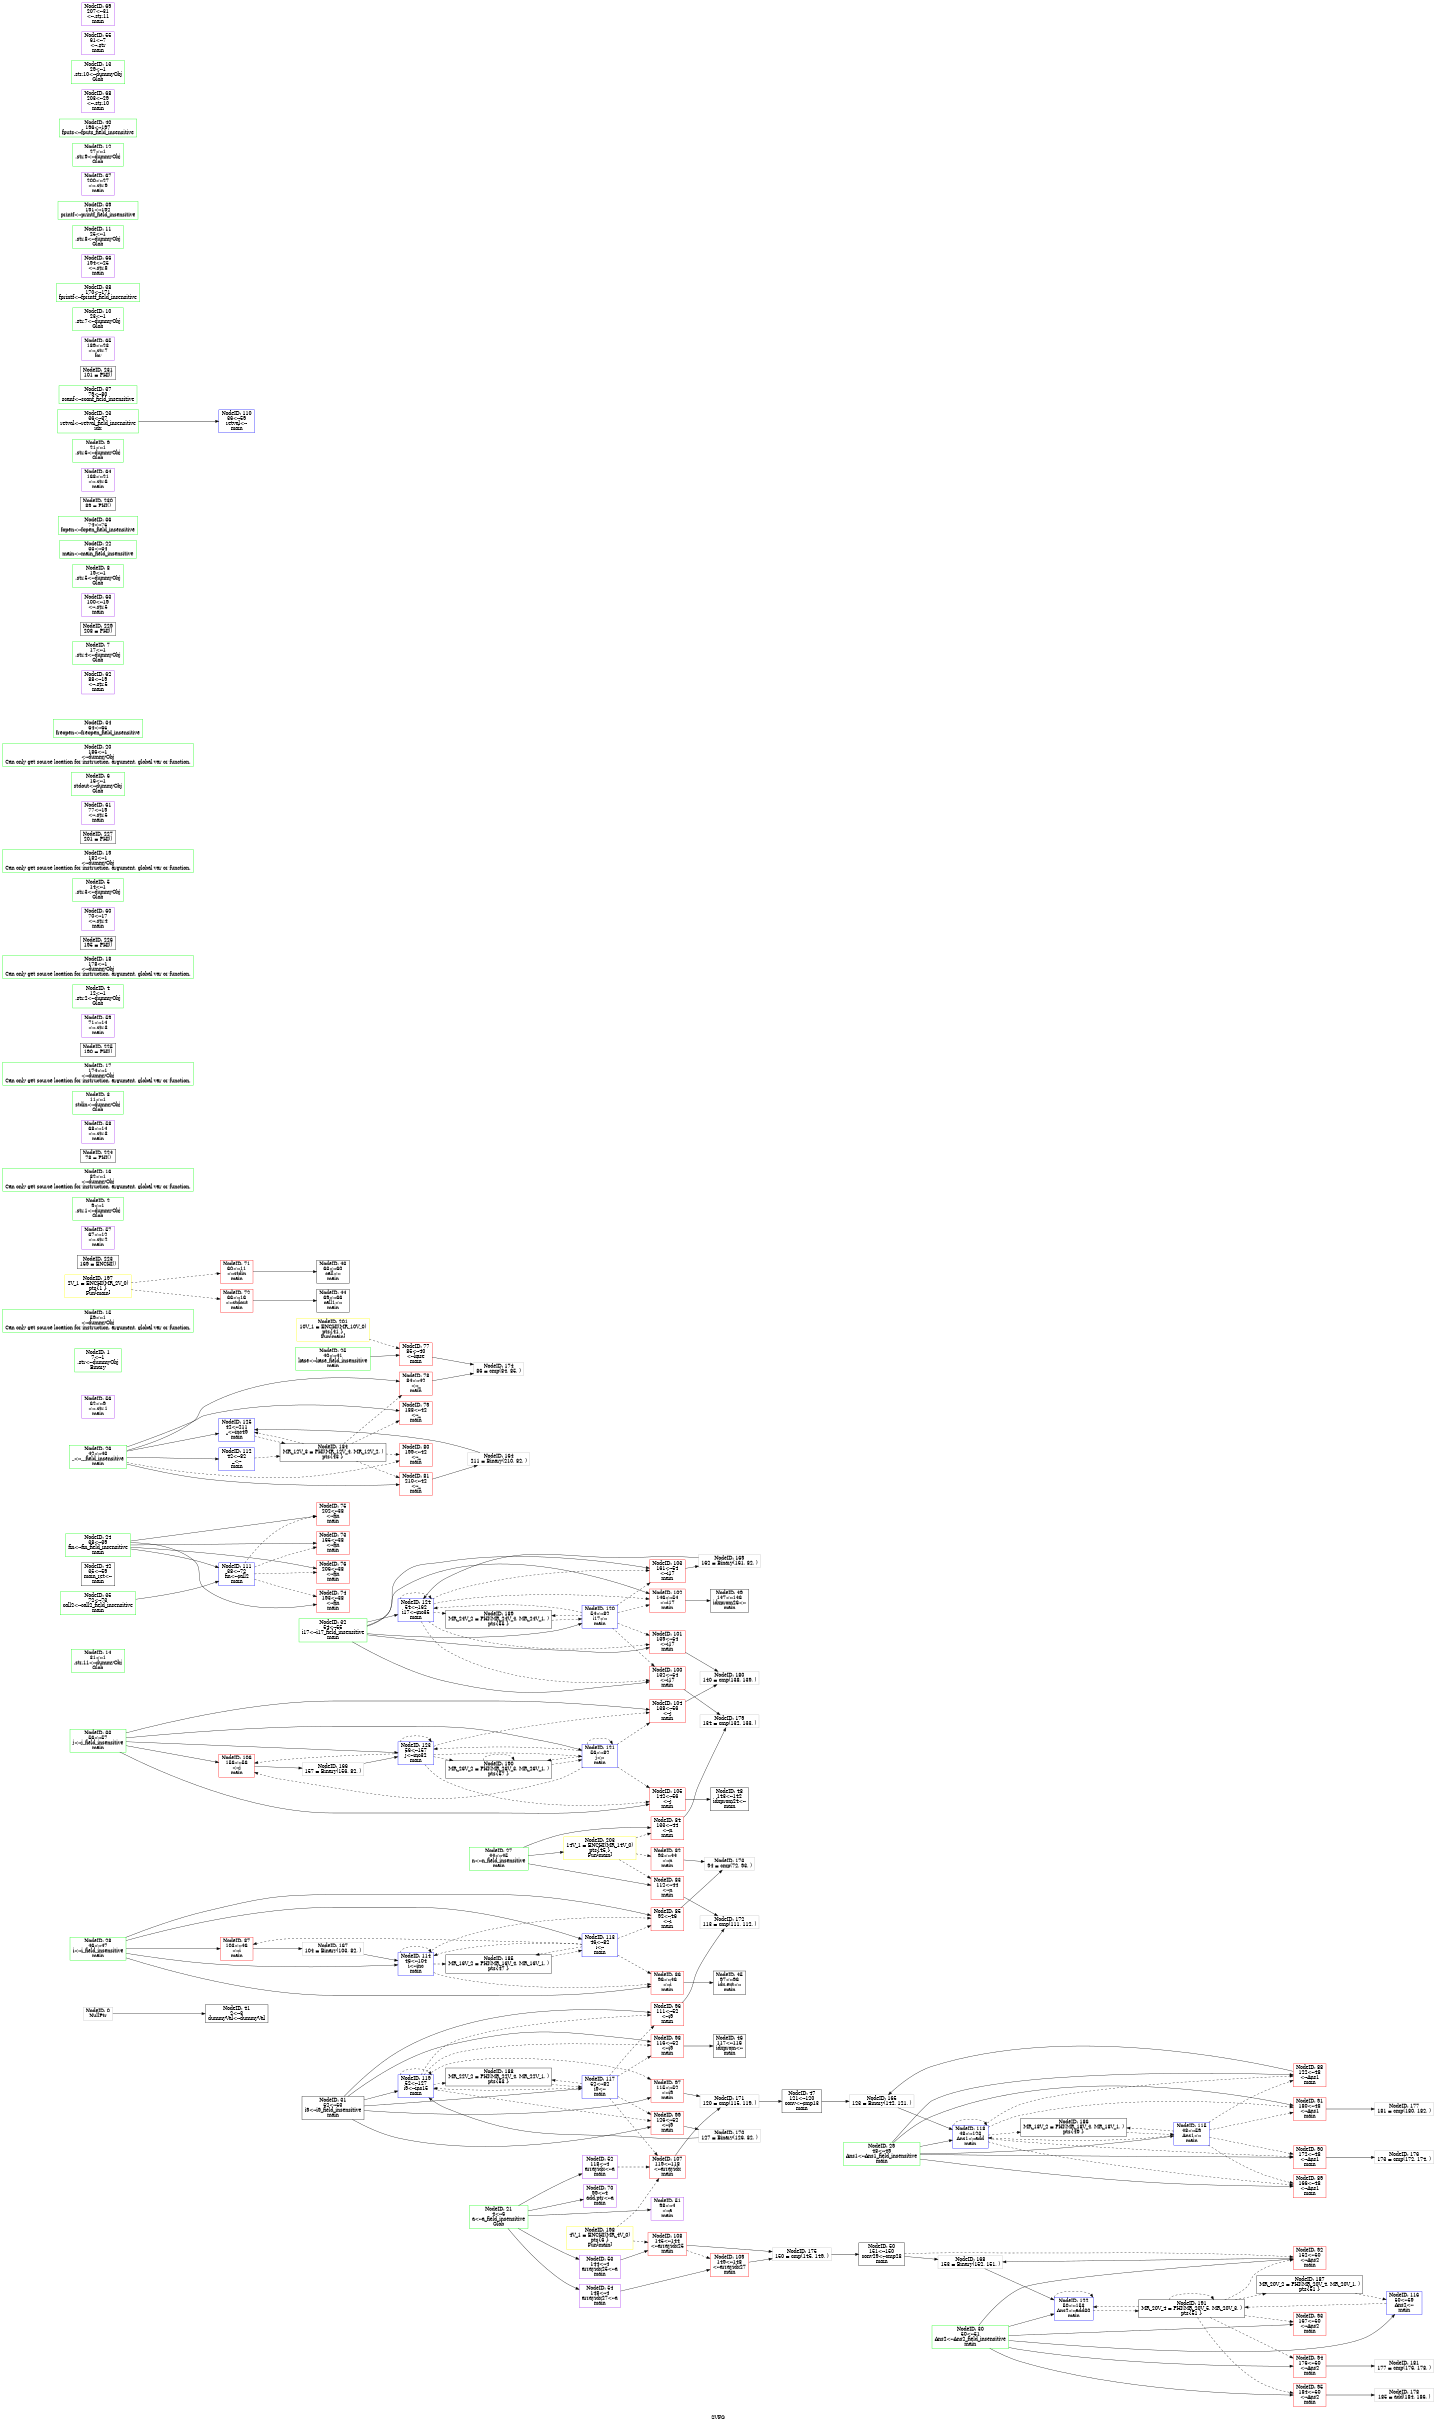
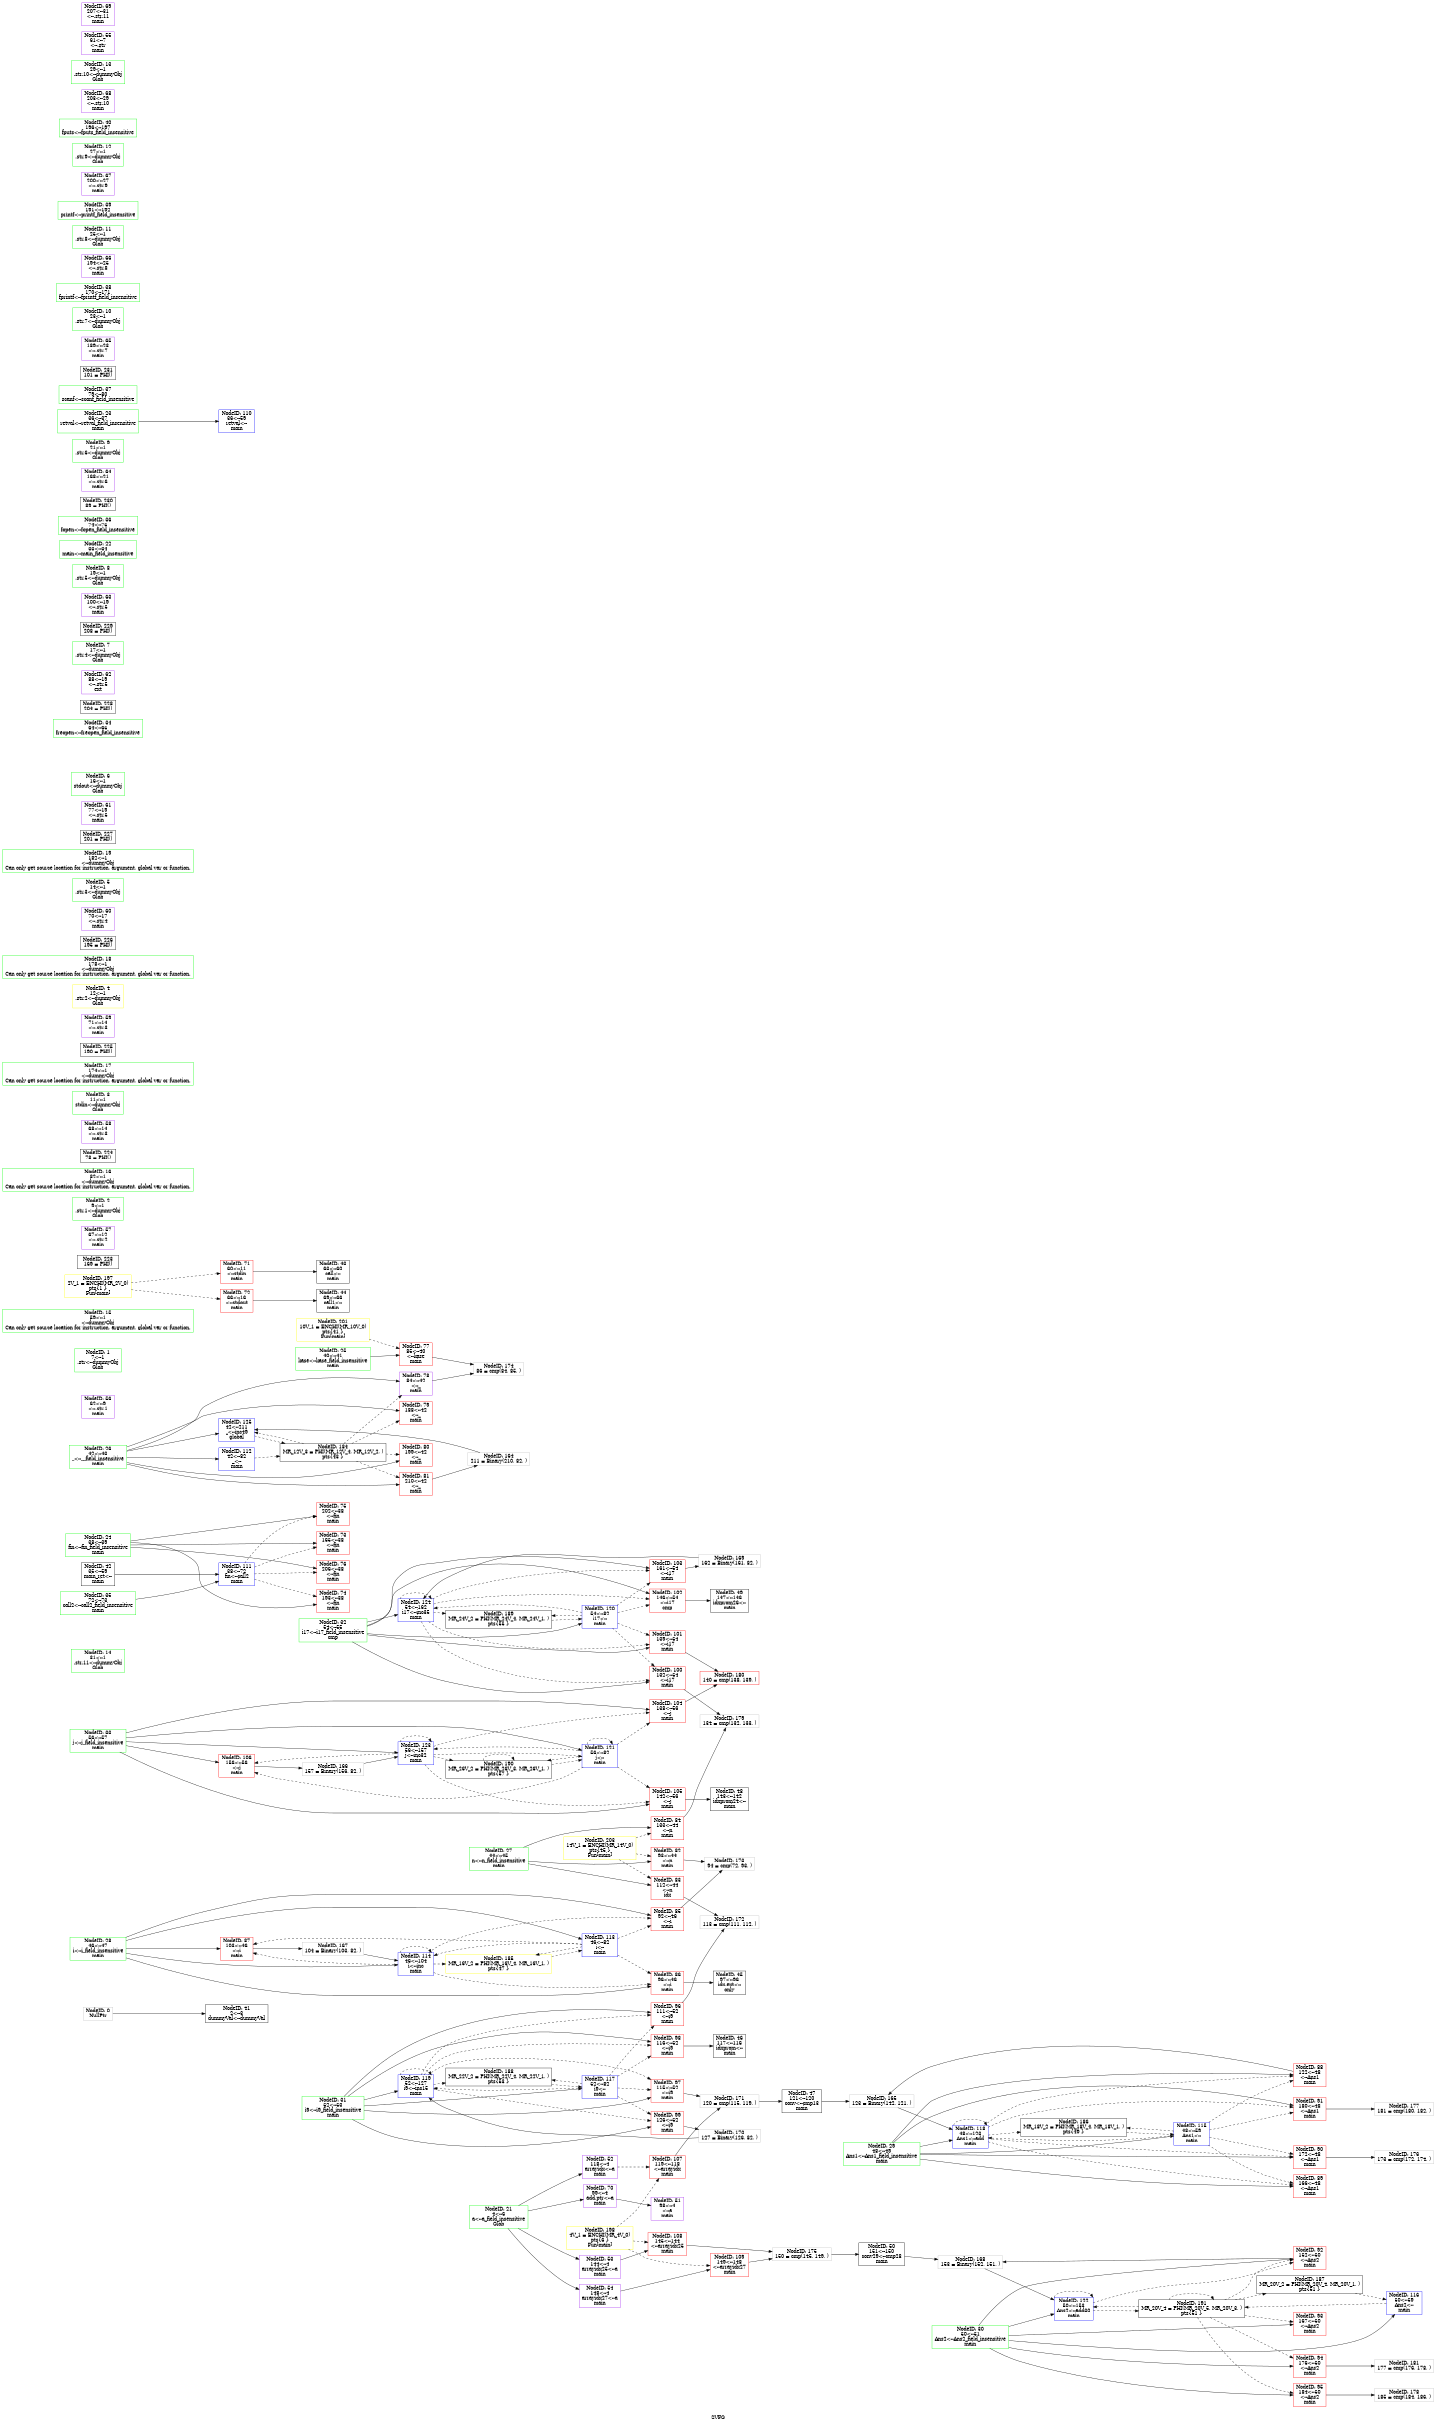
node "NodeID: 65": text "for" -> "main"
node "NodeID: 23": text "idx" -> "main"
node "NodeID: 62": text "main" -> "ext"
node "NodeID: 228": added
node "NodeID: 20": removed
node "NodeID: 4": color green -> yellow
node "NodeID: 223": text "169 = ENCHI()" -> "169 = PHI()"
node "NodeID: 1": text "Binary" -> "Glob"
node "NodeID: 78": color red -> purple
node "NodeID: 125": text "main" -> "global"
edge "NodeID: 26" -> "NodeID: 80": style dashed -> solid
edge "NodeID: 24" -> "NodeID: 111": now "NodeID: 42" -> "NodeID: 111"
node "NodeID: 102": text "main" -> "cmp"
node "NodeID: 32": text "main" -> "cmp"
node "NodeID: 180": color grey -> red
edge "NodeID: 27" -> "NodeID: 203": now "NodeID: 27" -> "NodeID: 82"
node "NodeID: 83": text "main" -> "idx"
edge "NodeID: 114" -> "NodeID: 87": added
node "NodeID: 185": color black -> yellow
node "NodeID: 45": text "main" -> "only"
node "NodeID: 31": color black -> green
edge "NodeID: 117" -> "NodeID: 107": now "NodeID: 117" -> "NodeID: 97"
edge "NodeID: 21" -> "NodeID: 51": now "NodeID: 70" -> "NodeID: 51"
edge "NodeID: 50" -> "NodeID: 92": now "NodeID: 122" -> "NodeID: 92"
edge "NodeID: 108" -> "NodeID: 109": now "NodeID: 198" -> "NodeID: 109"
node "NodeID: 178": text "185 = add(184, 186, )" -> "185 = cmp(184, 186, )"
